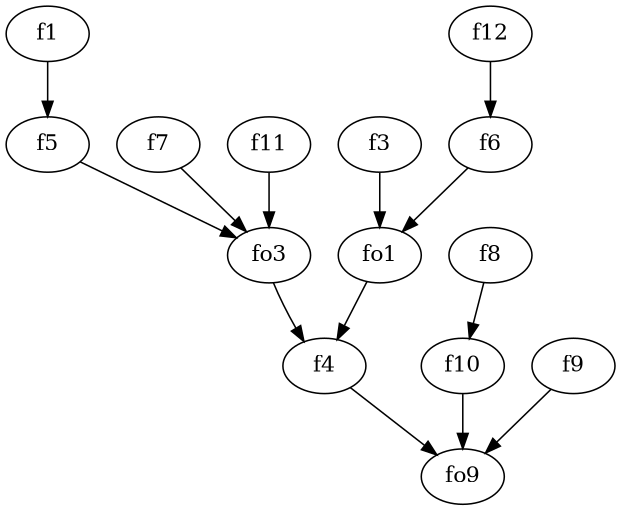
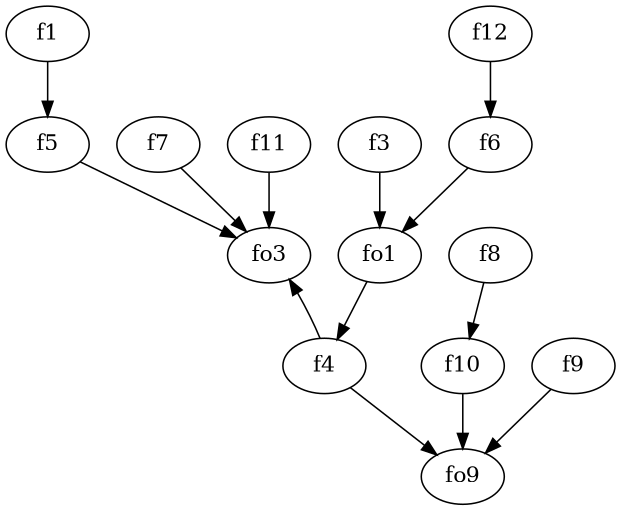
edge "fo3" -> "f4": reversed
